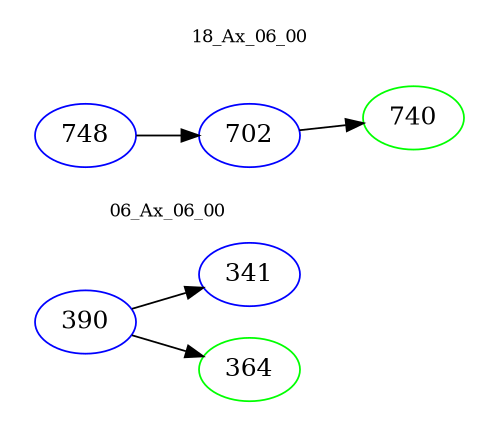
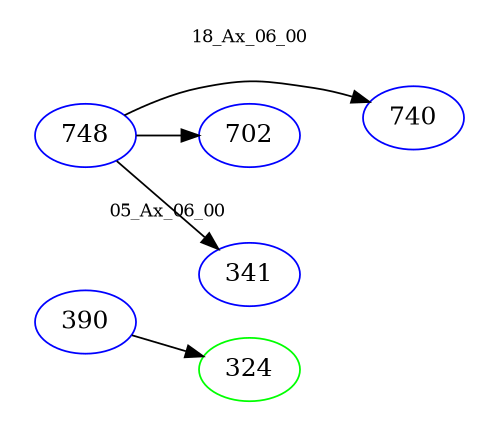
node "740": color green -> blue
edge "702" -> "740": now "748" -> "740"
cluster "06_Ax_06_00": label "06_Ax_06_00" -> "05_Ax_06_00"
edge "390" -> "341": now "748" -> "341"
node "364": label "364" -> "324"
